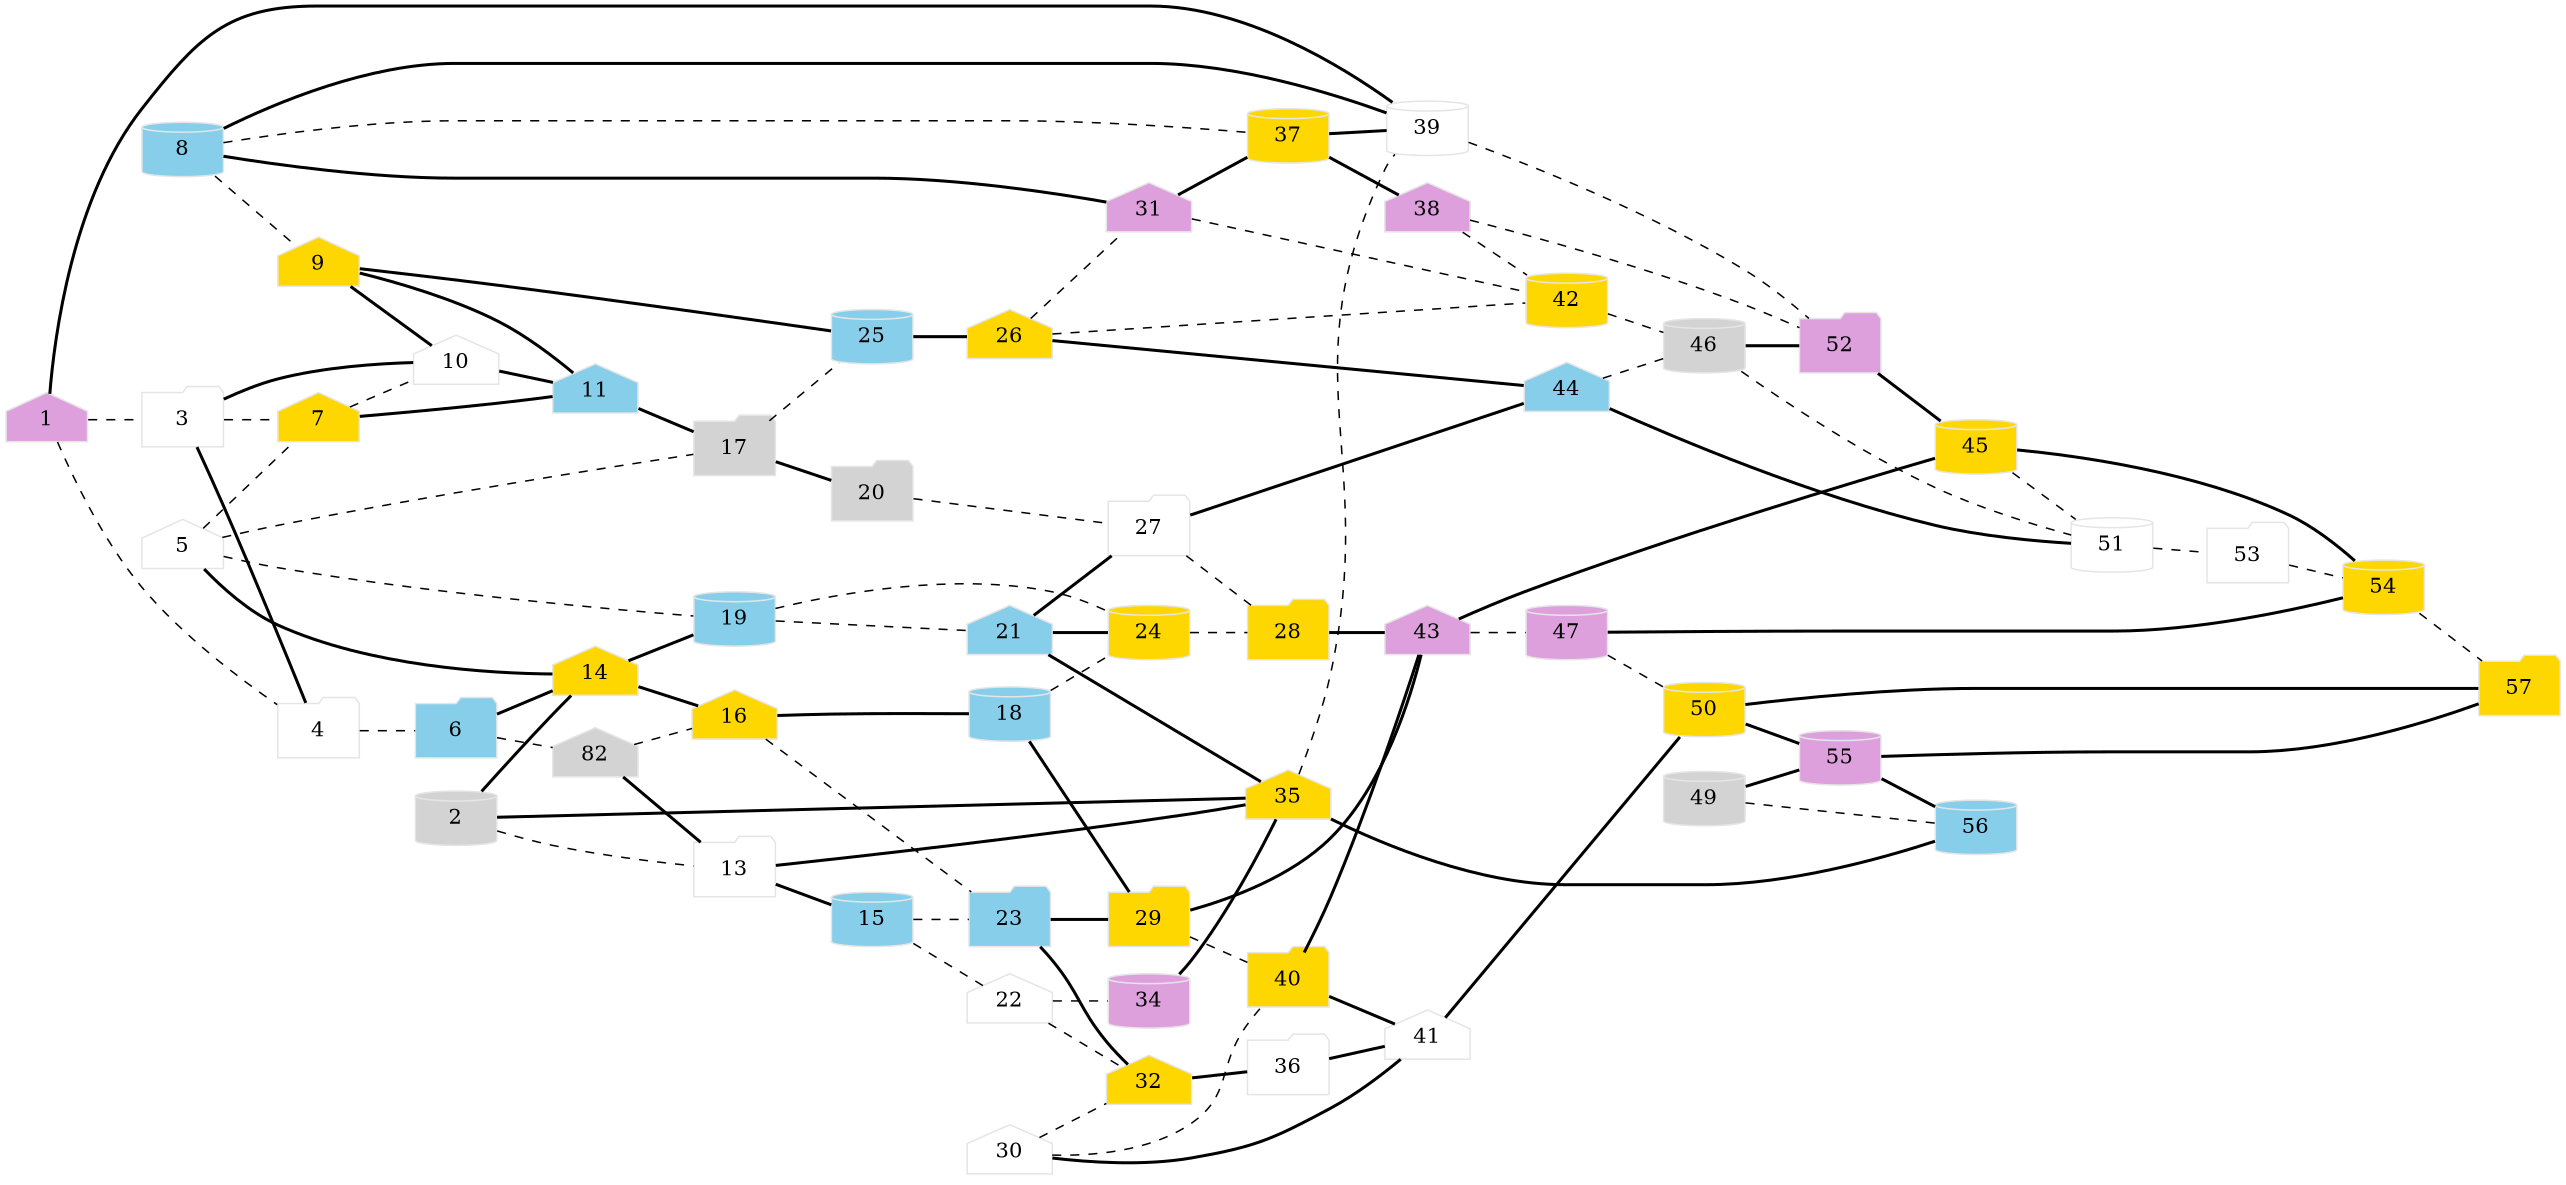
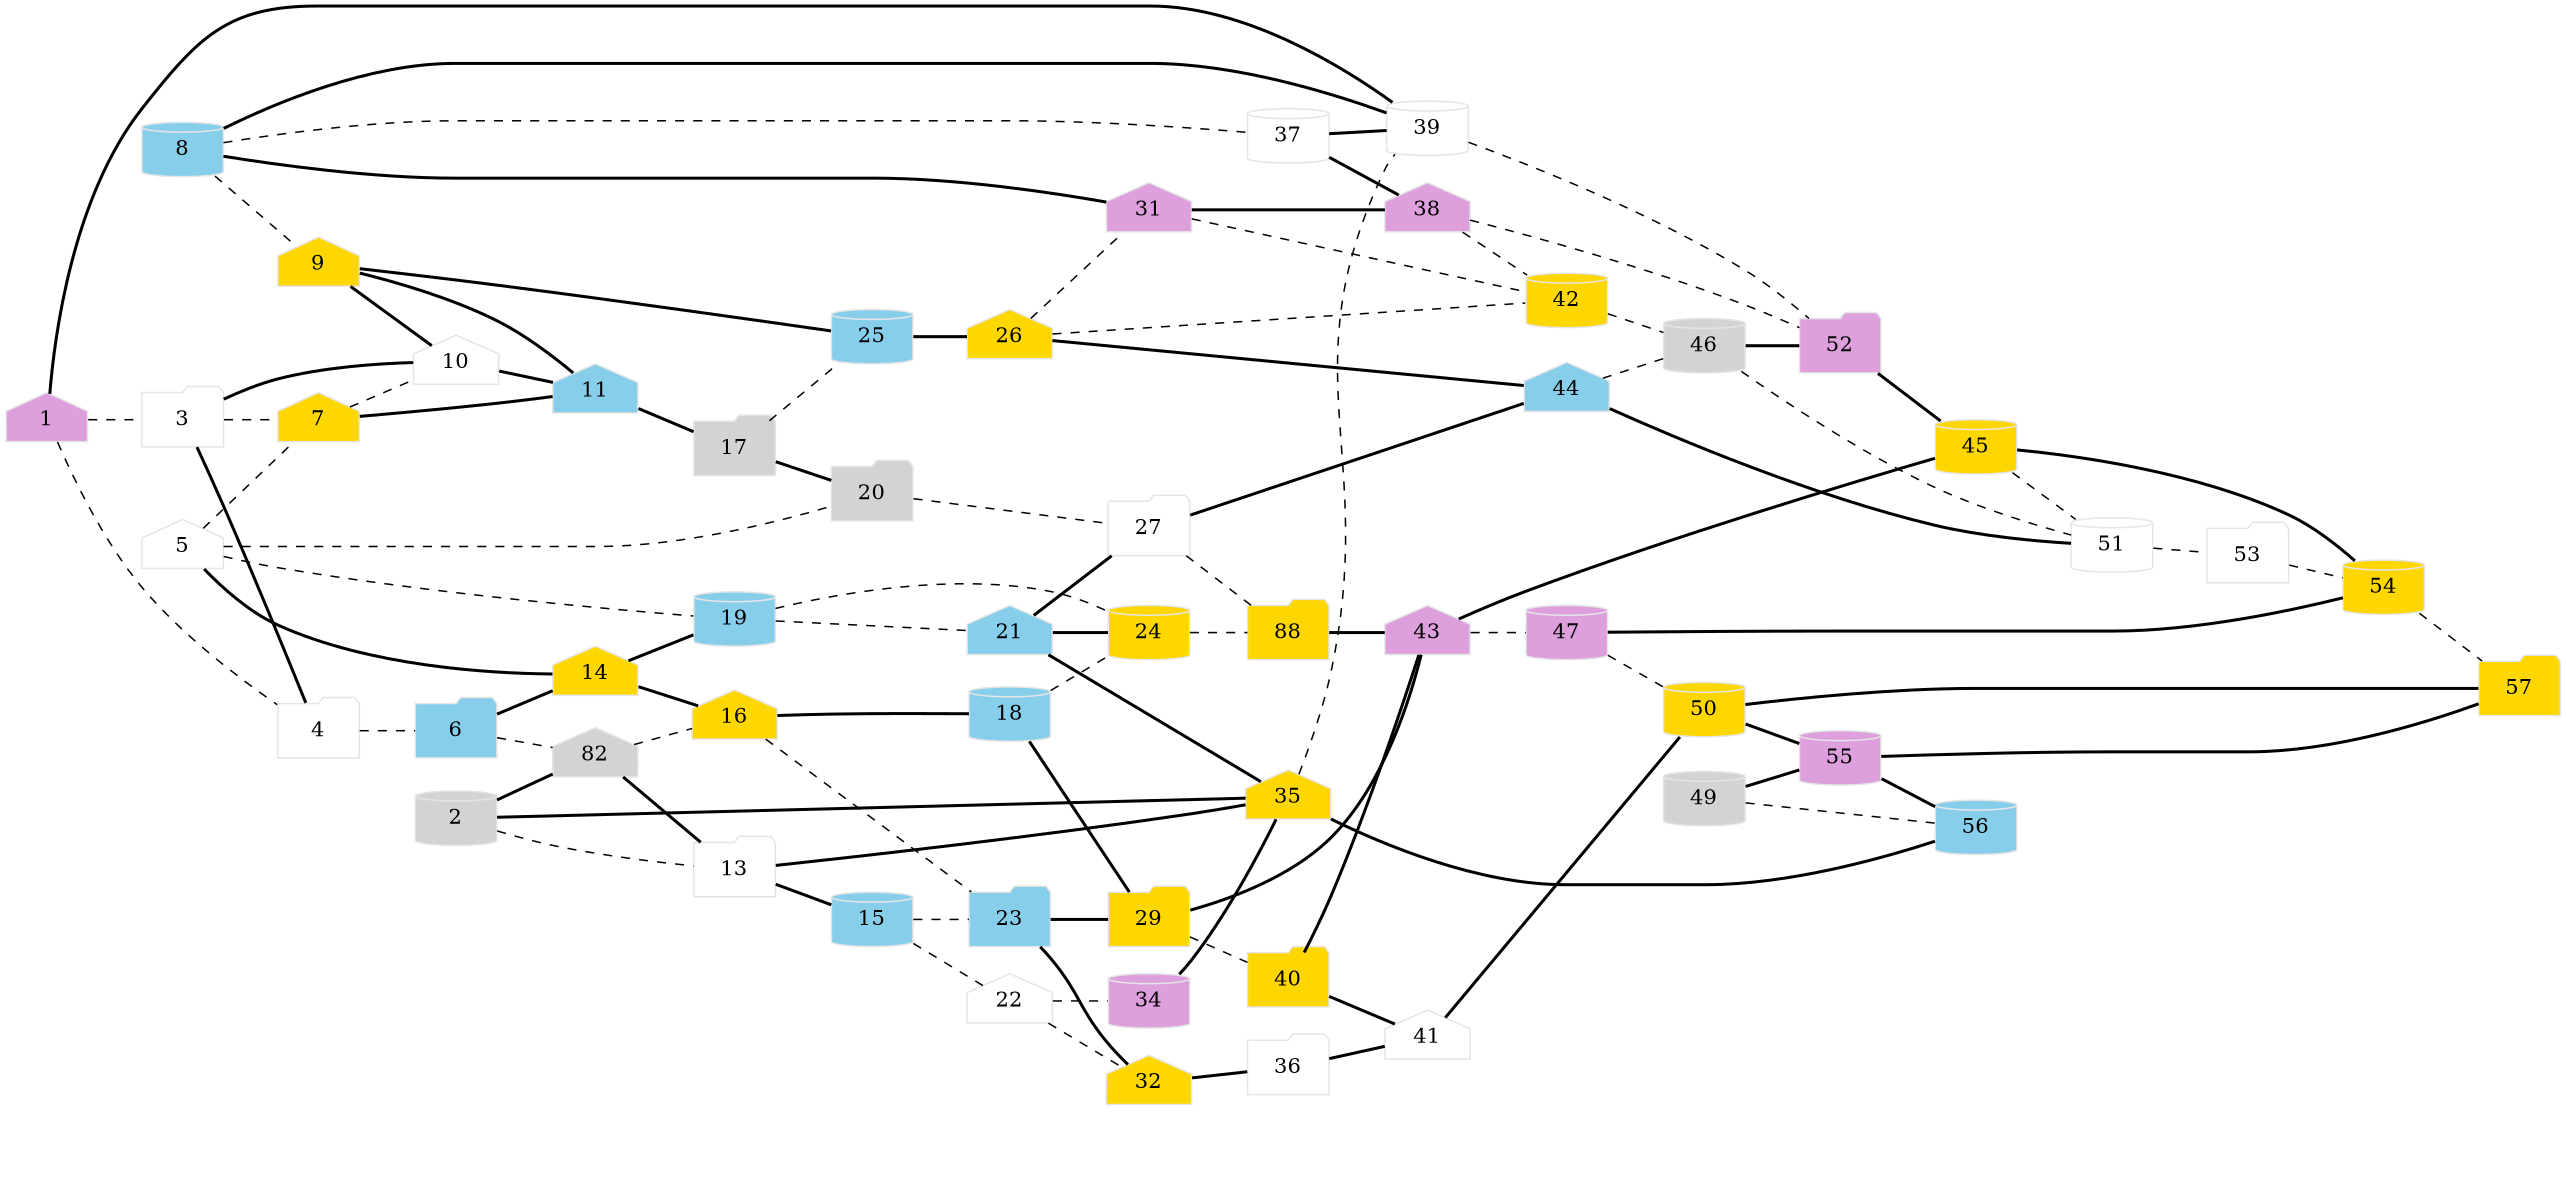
node "37": fillcolor gold -> white
edge "37" -- "31": now "38" -- "31"
edge "17" -- "5": now "20" -- "5"
node "28": label "28" -> "88"
edge "14" -- "2": now "82" -- "2"
node "30": removed
